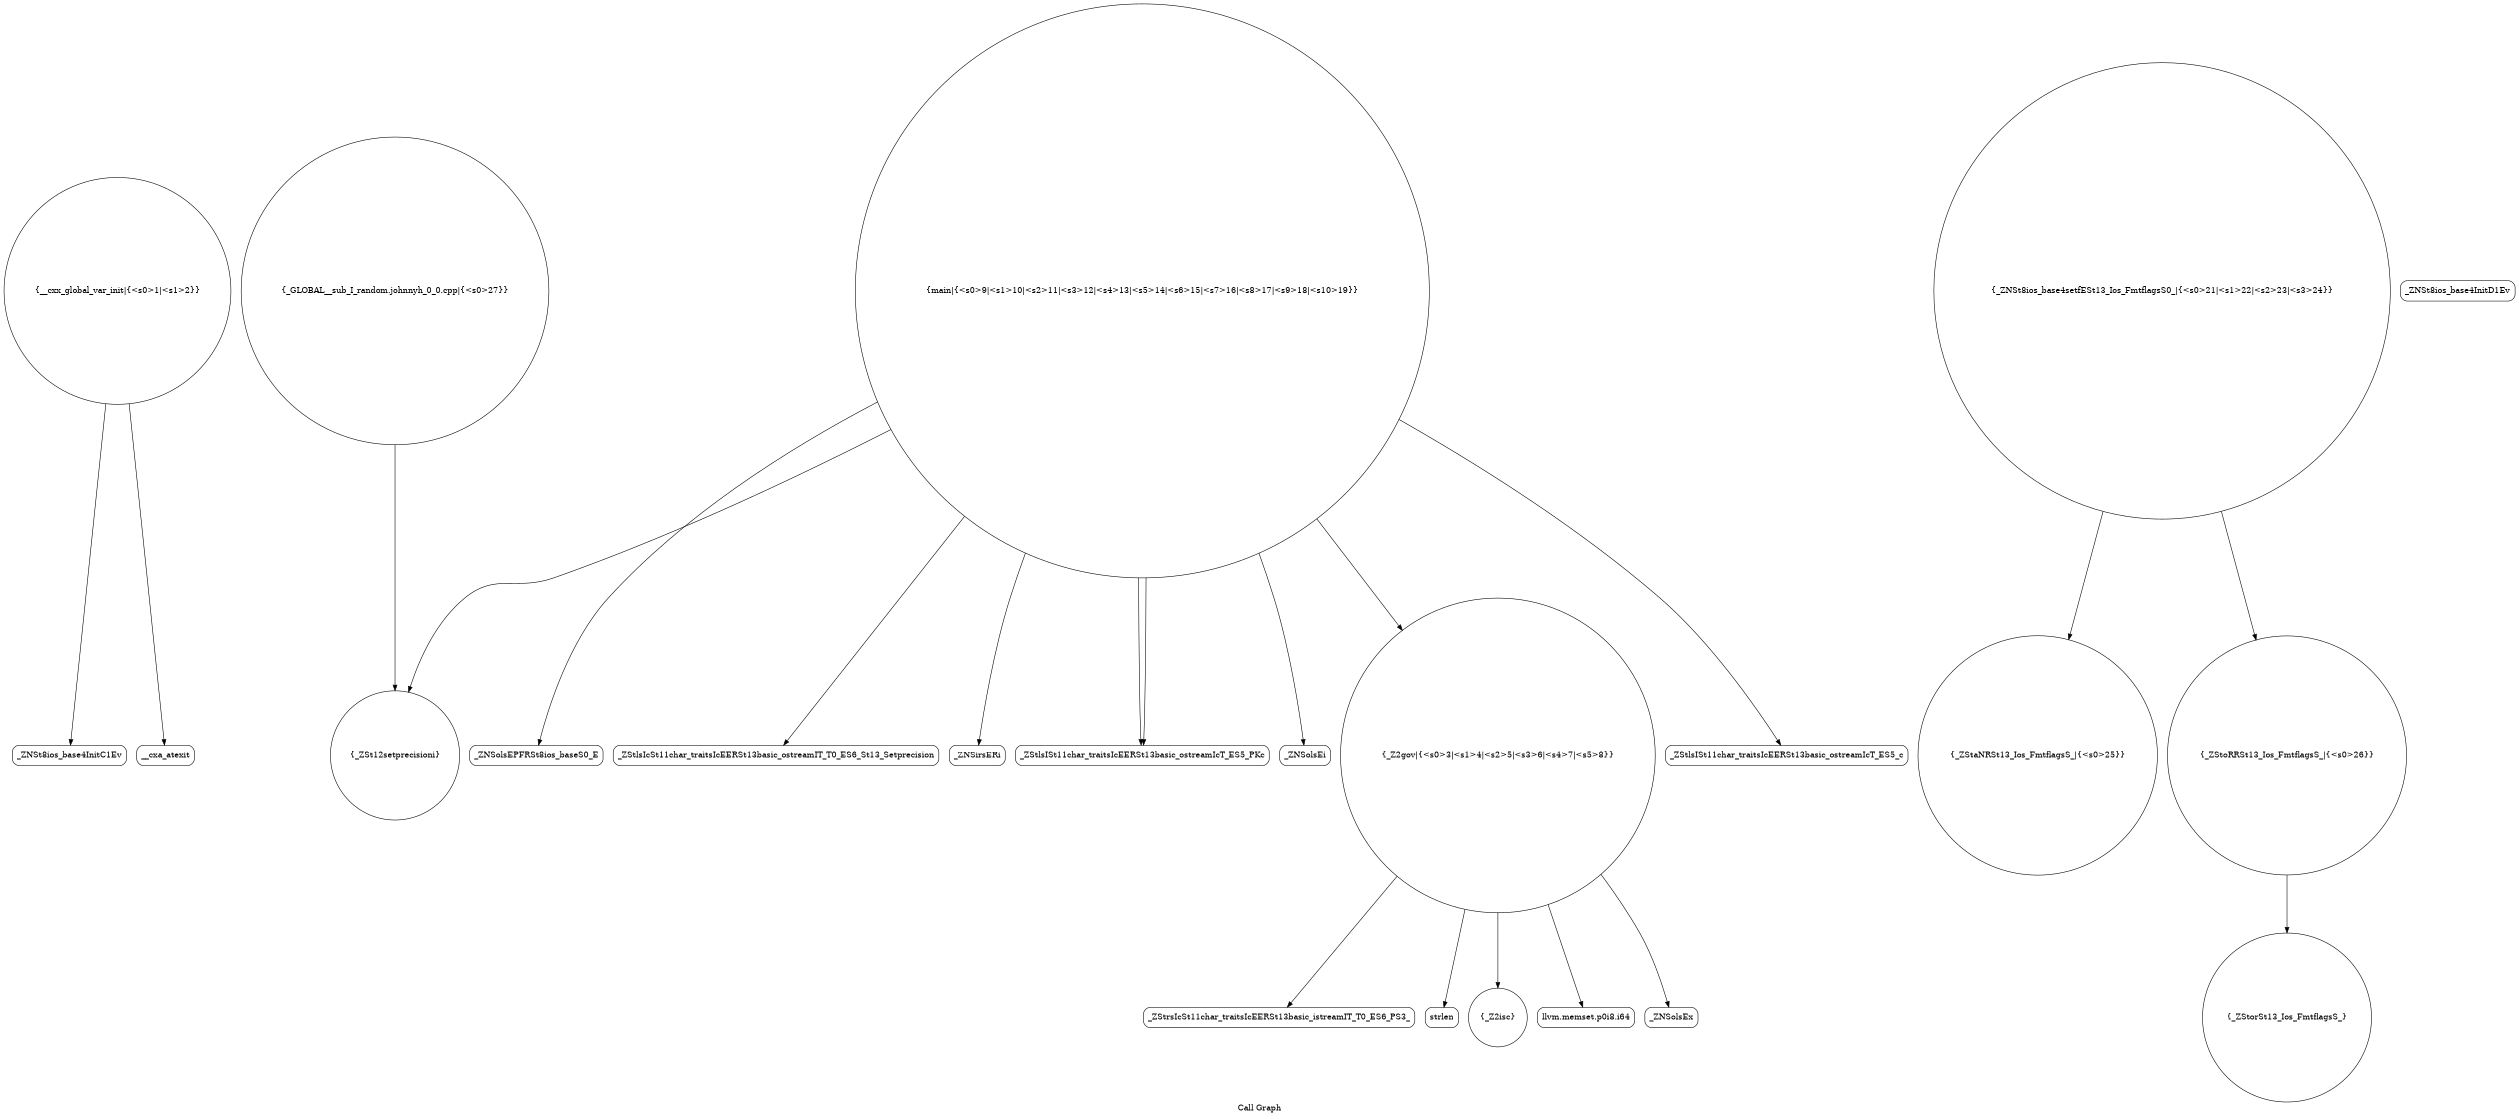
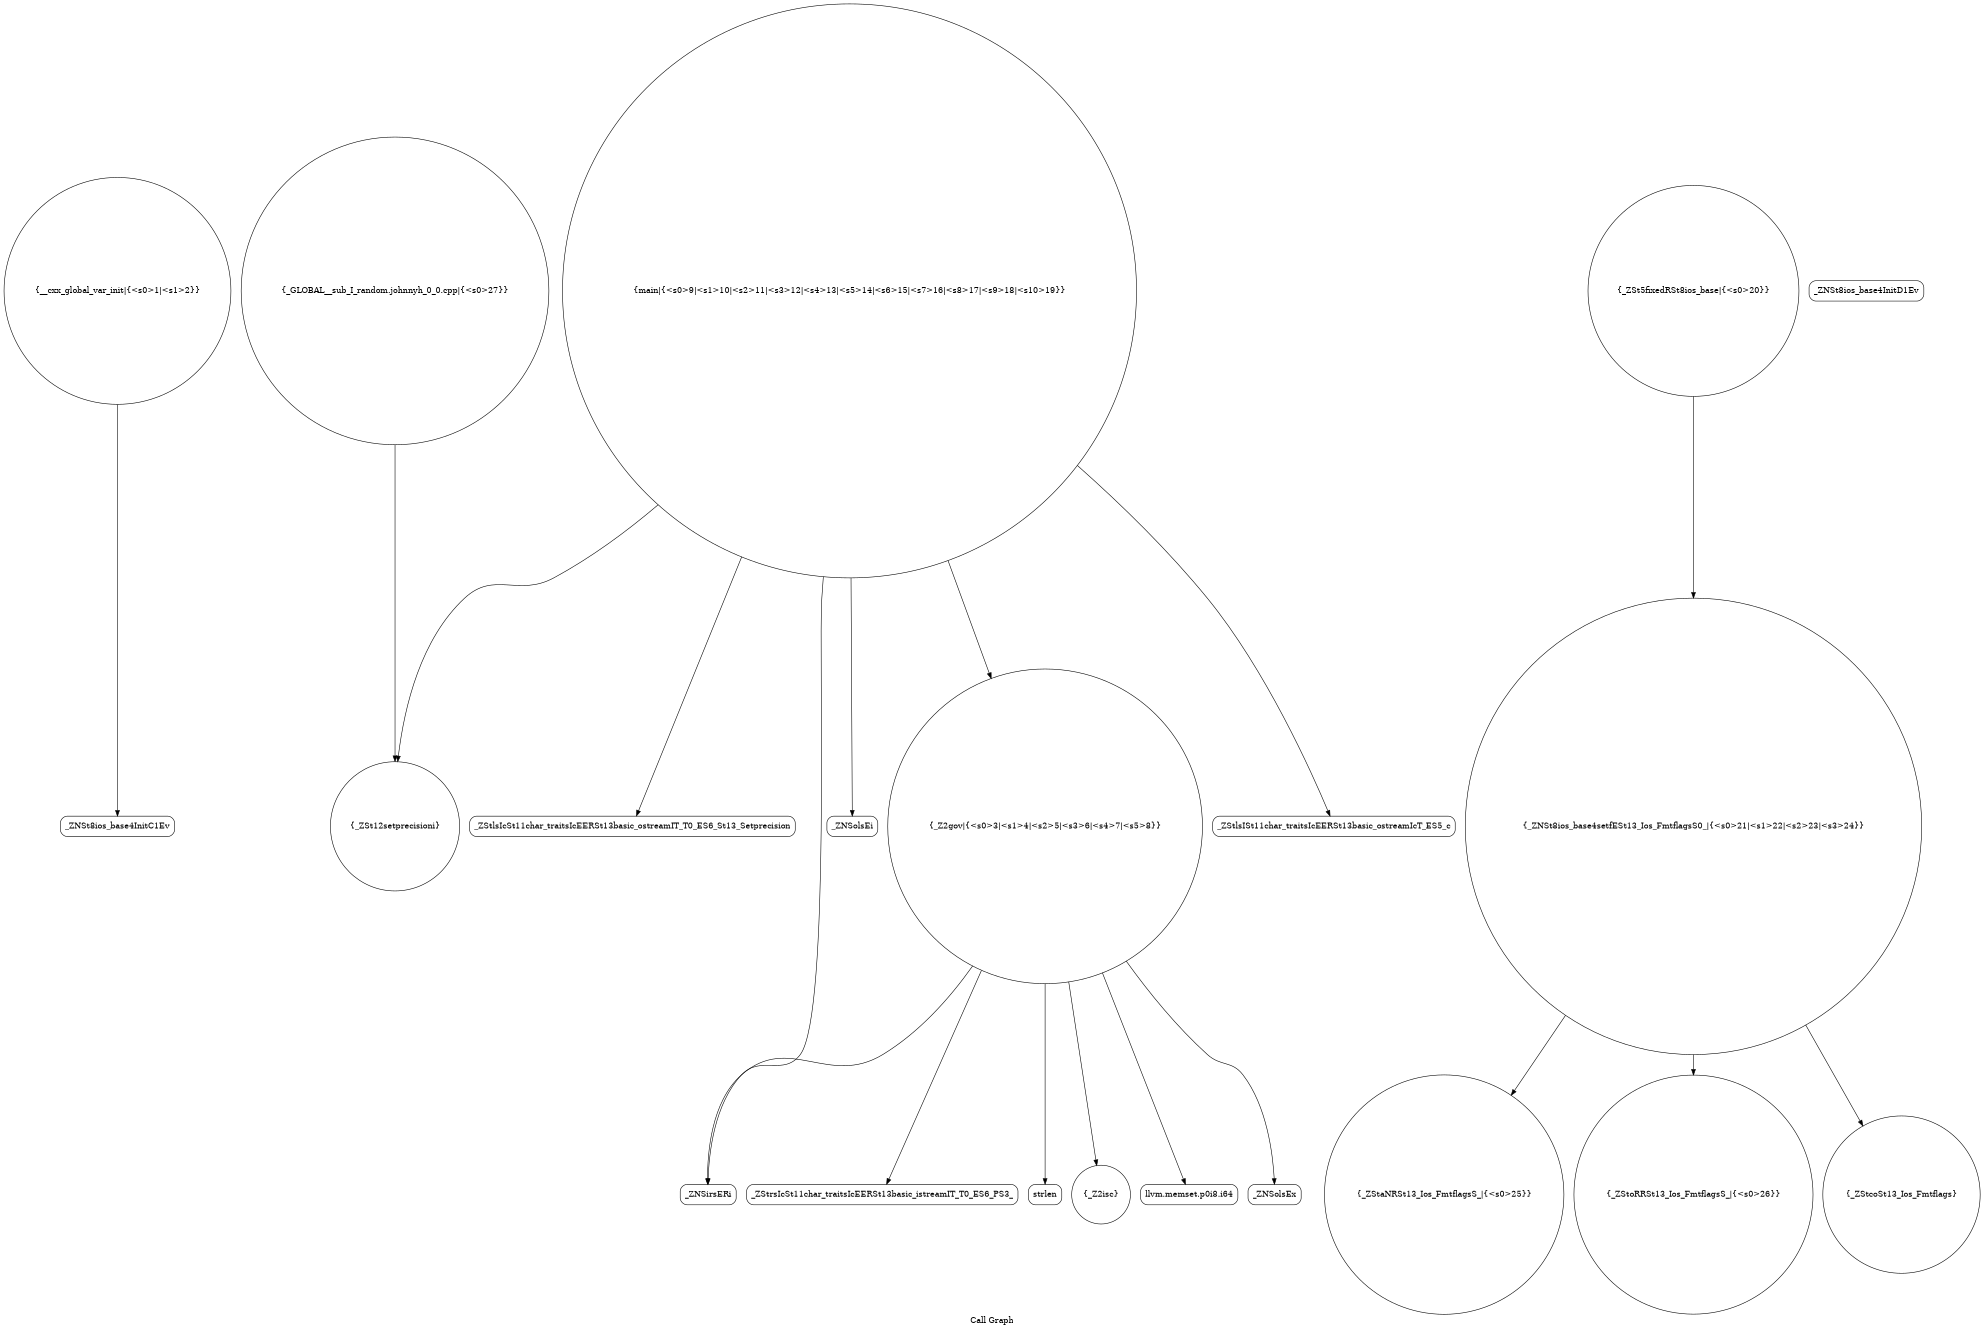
node "{_ZSt5fixedRSt8ios_base|{<s0>20}}": added
node "__cxa_atexit": removed
node "_ZNSolsEPFRSt8ios_baseS0_E": removed
node "_ZStlsISt11char_traitsIcEERSt13basic_ostreamIcT_ES5_PKc": removed
node "{_ZStorSt13_Ios_FmtflagsS_}": removed
edge "{_Z2gov|{<s0>3|<s1>4|<s2>5|<s3>6|<s4>7|<s5>8}}" -> "_ZNSirsERi": added
node "{_ZStcoSt13_Ios_Fmtflags}": added
